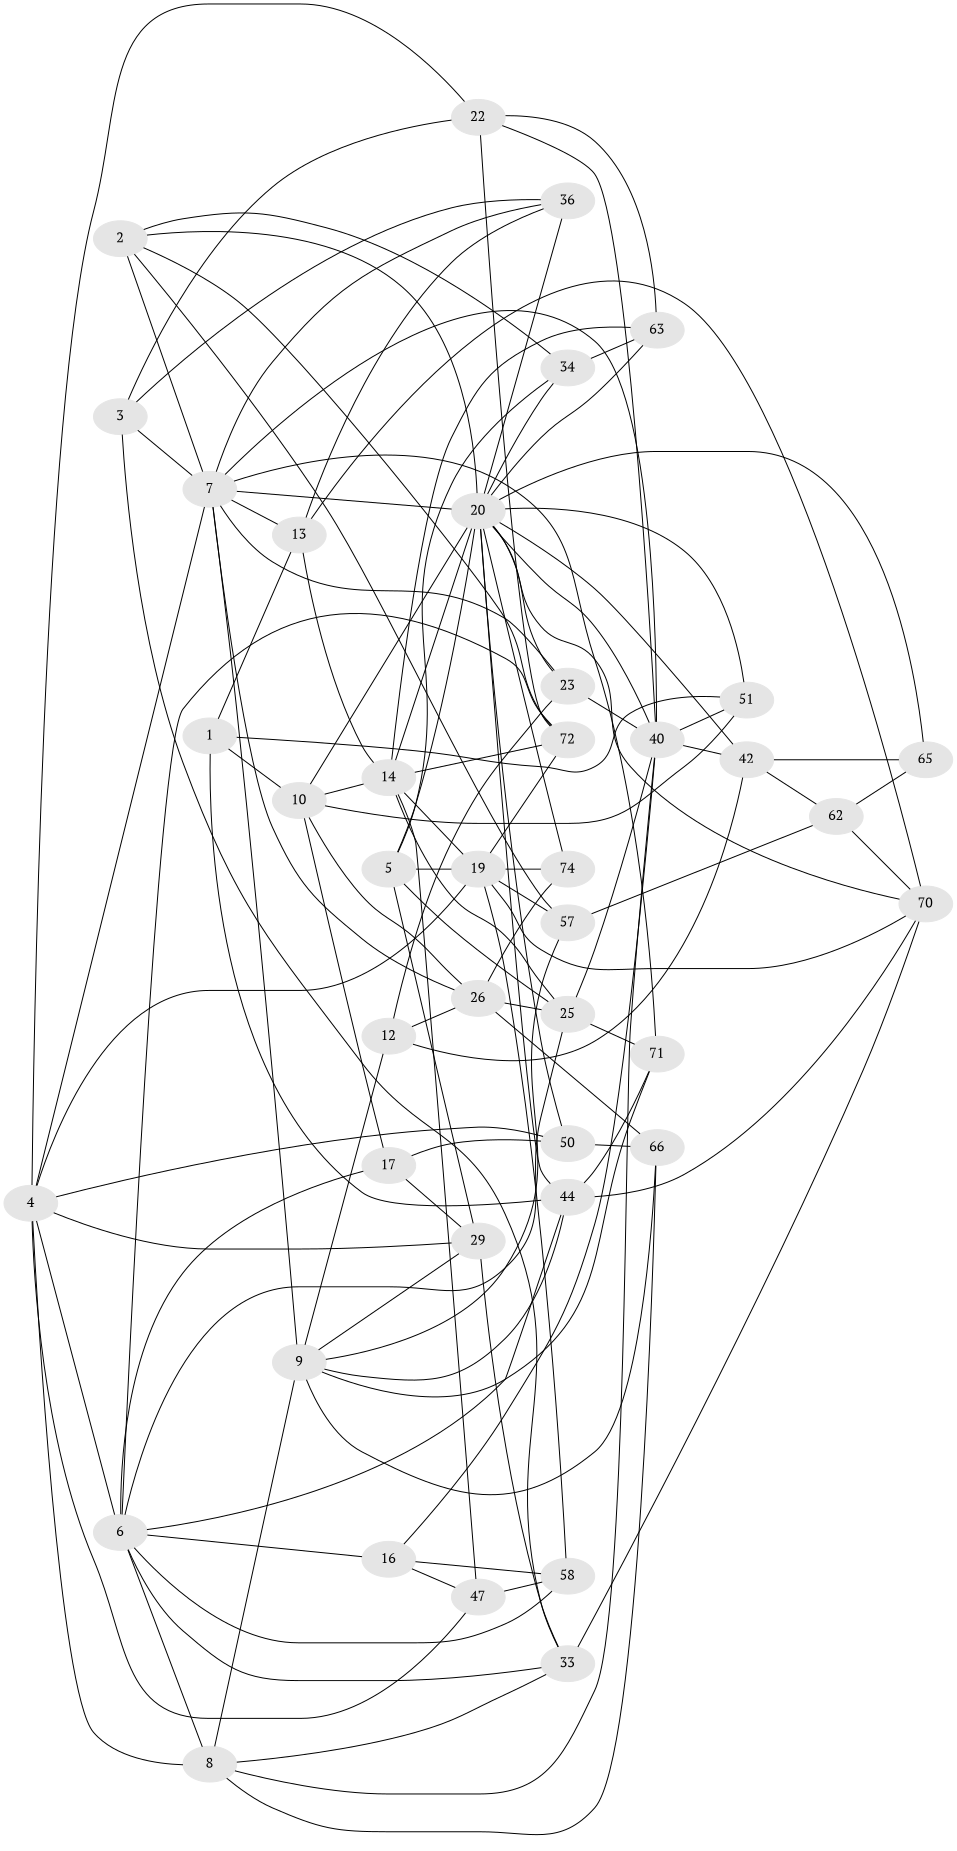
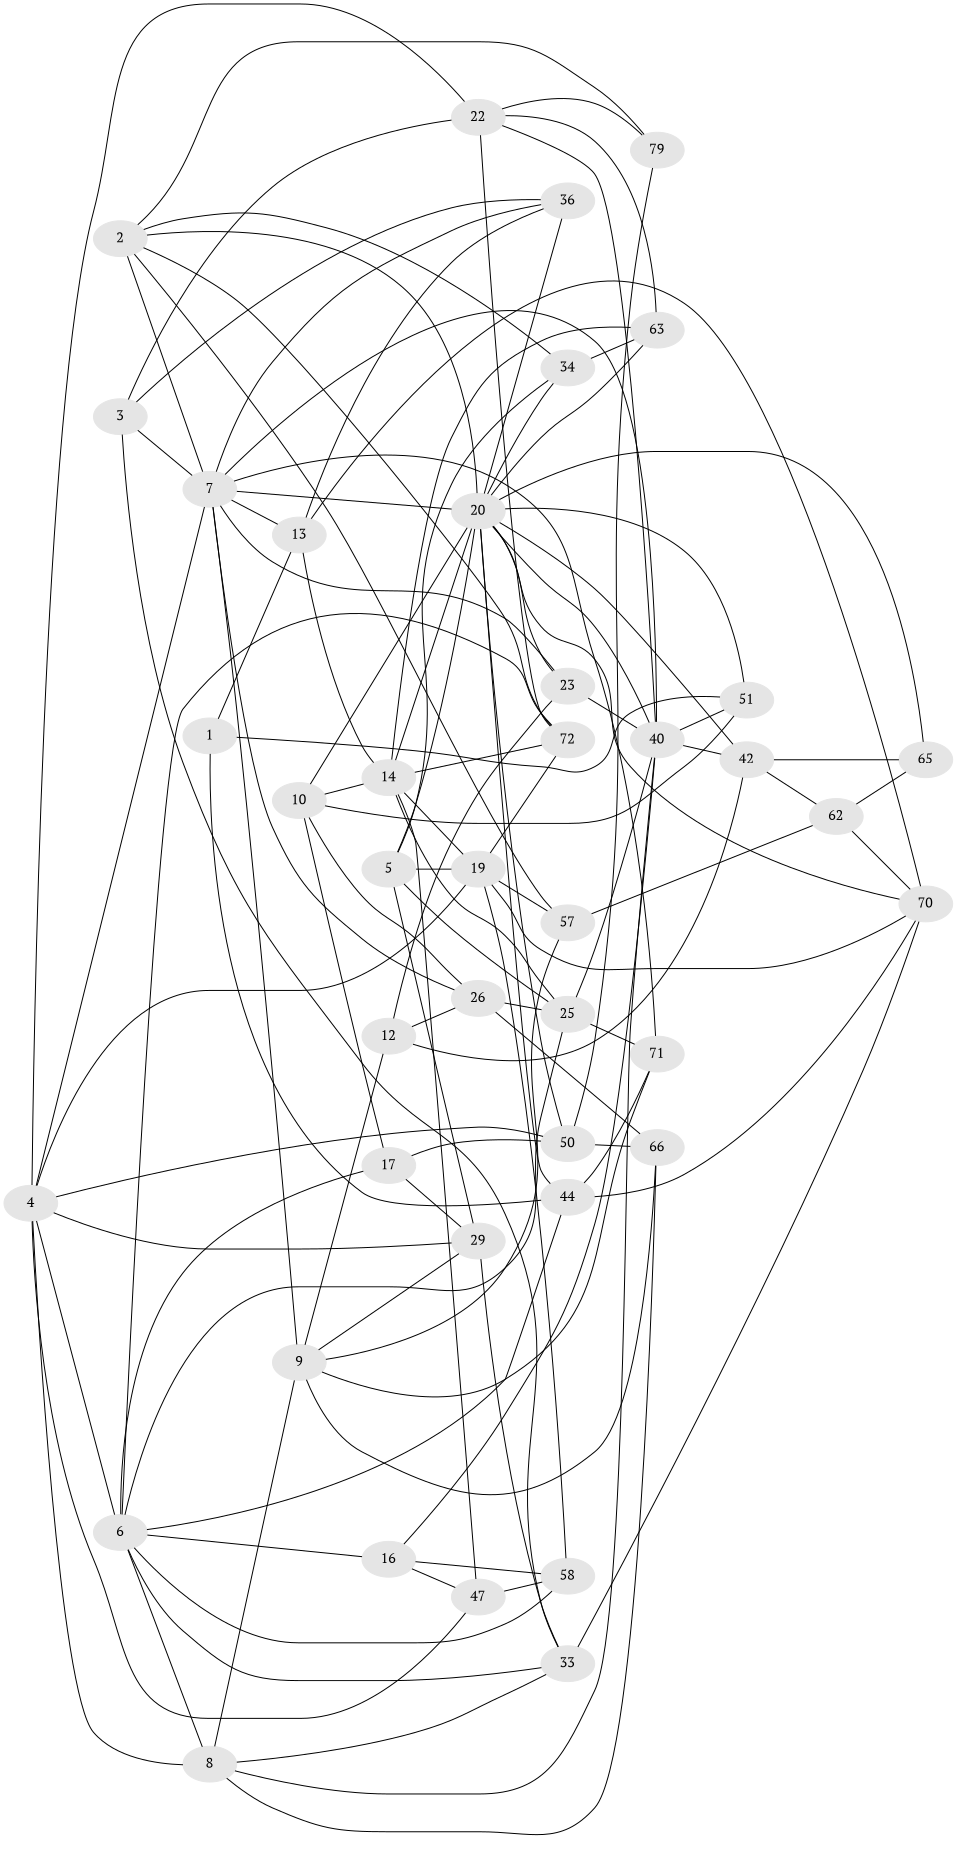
node "79": added
edge "1" -- "10": removed
node "74": removed
edge "44" -- "9": removed
